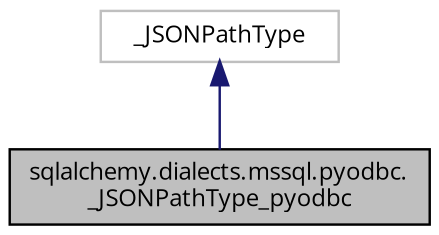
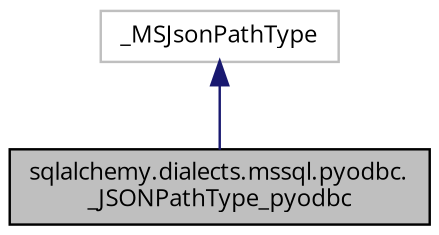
node "_JSONPathType": label "_JSONPathType" -> "_MSJsonPathType"
